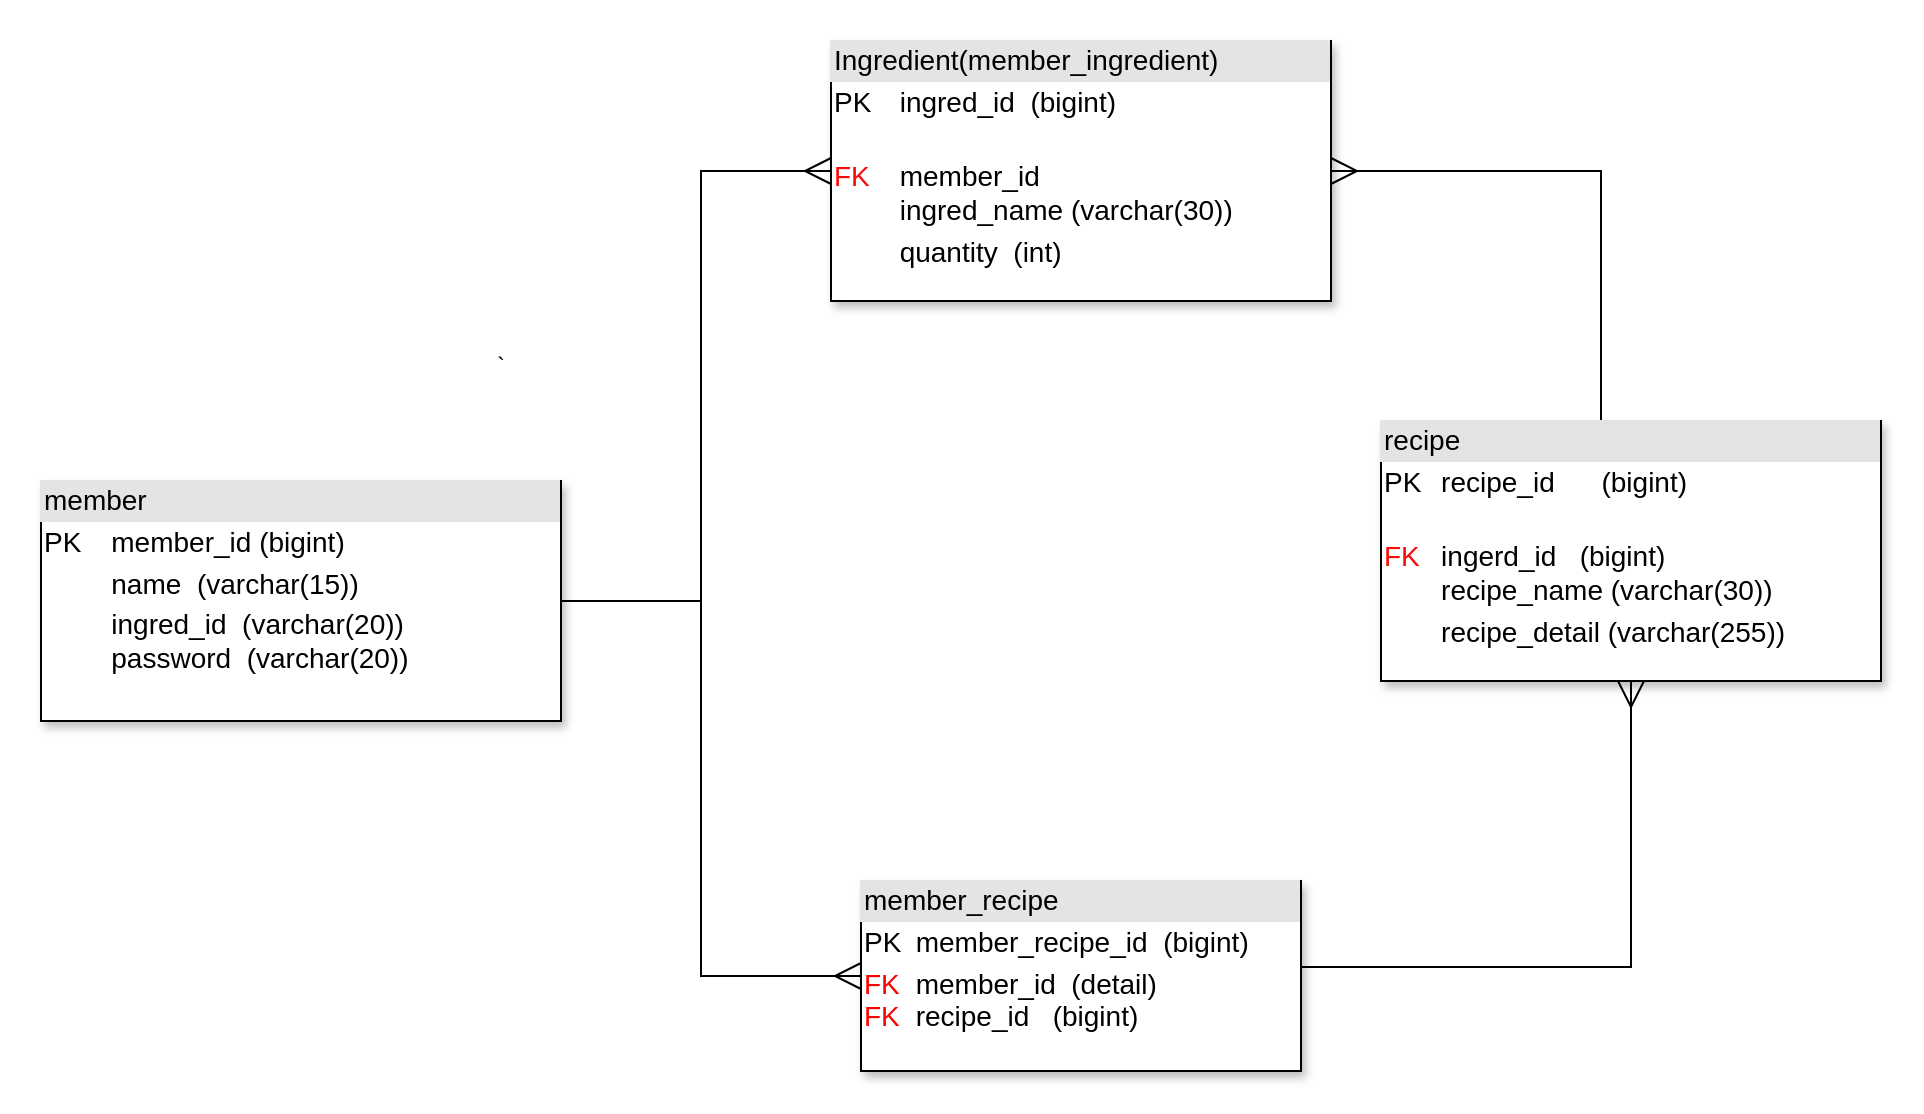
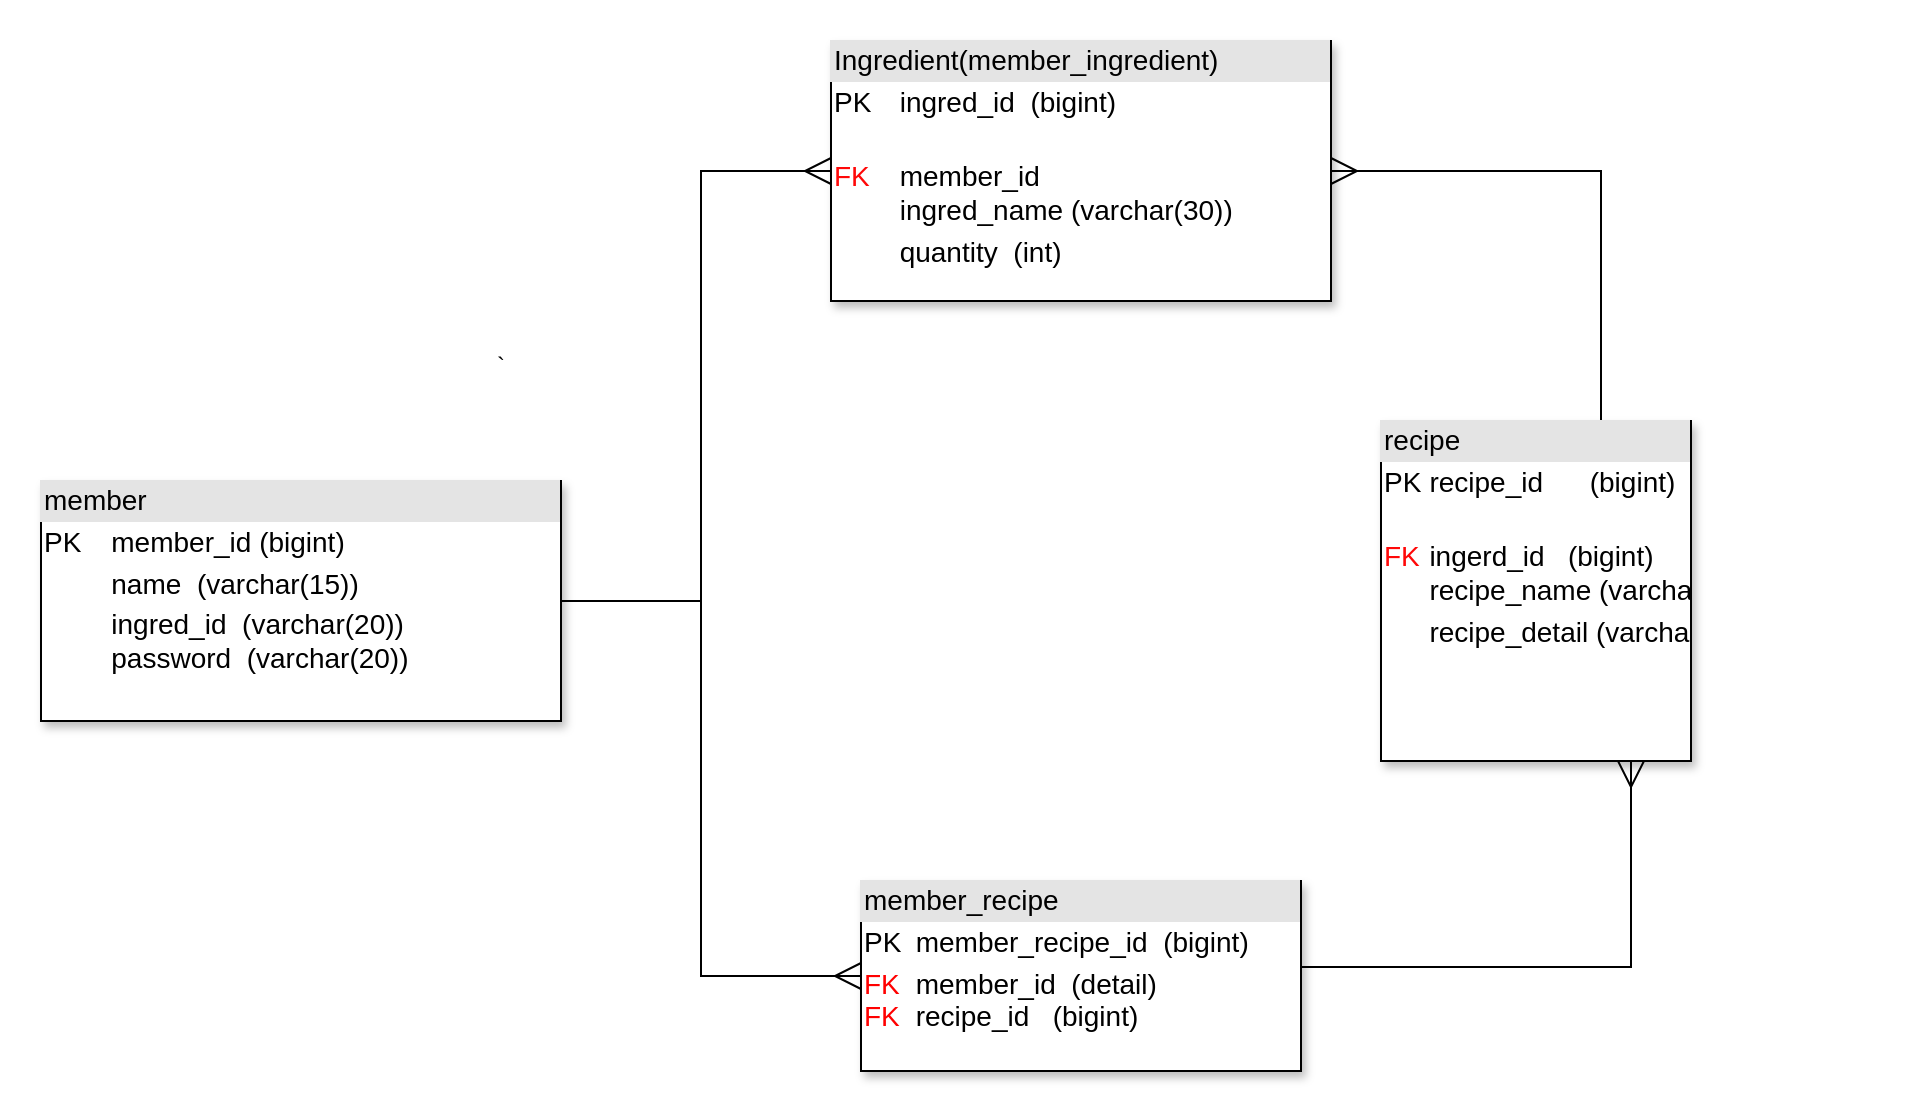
node "recipe PK recipe_id (bigint) FK ingerd_id (bigint) recipe_name (varchar(30)) recipe_detail (varchar(255))": size 500x260 -> 310x340
